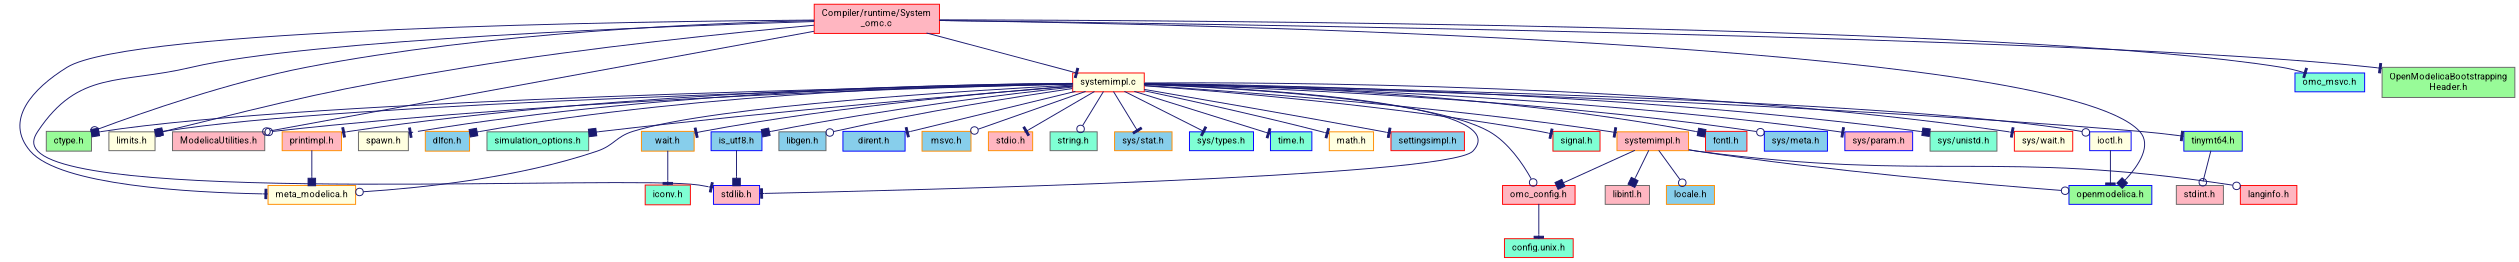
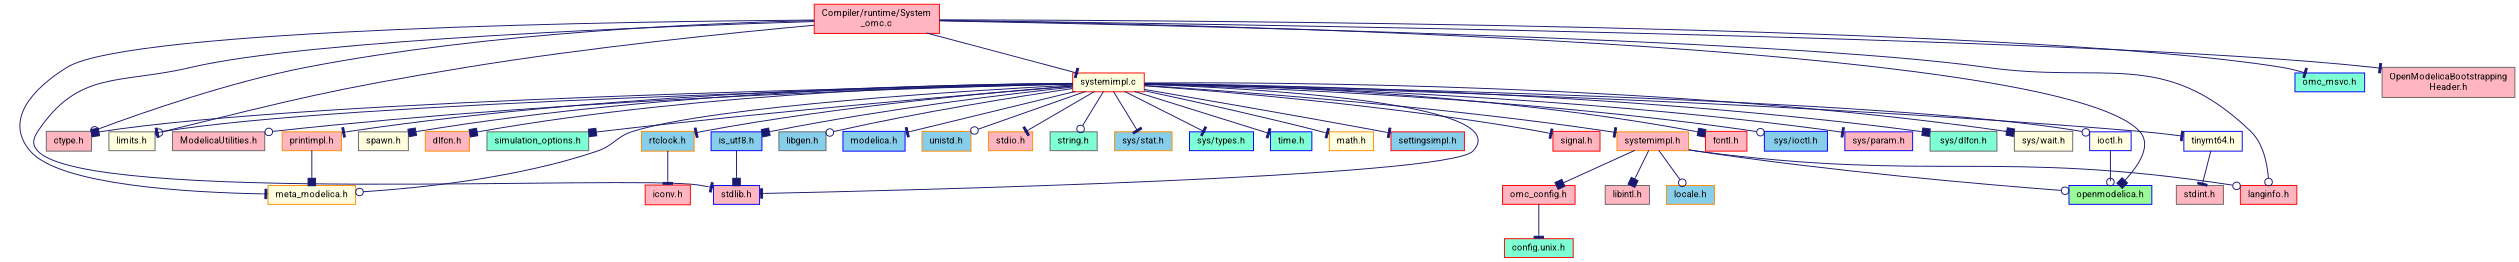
edge "Compiler/runtime/System _omc.c" -> "ModelicaUtilities.h": now "Compiler/runtime/System _omc.c" -> "langinfo.h"
node "OpenModelicaBootstrapping Header.h": fillcolor palegreen -> lightpink
edge "systemimpl.c" -> "sys/wait.h": arrowhead tee -> box
edge "systemimpl.c" -> "spawn.h": arrowhead tee -> box
edge "systemimpl.c" -> "limits.h": arrowhead box -> tee
edge "systemimpl.c" -> "omc_config.h": removed
node "ctype.h": fillcolor palegreen -> lightpink
node "dlfcn.h": fillcolor skyblue -> lightpink
node "wait.h": label "wait.h" -> "rtclock.h"
node "dirent.h": label "dirent.h" -> "modelica.h"
node "msvc.h": label "msvc.h" -> "unistd.h"
node "signal.h": fillcolor aquamarine -> lightpink
node "fcntl.h": fillcolor skyblue -> lightpink
node "sys/meta.h": label "sys/meta.h" -> "sys/ioctl.h"
node "sys/unistd.h": label "sys/unistd.h" -> "sys/dlfcn.h"
node "sys/wait.h": color red -> gray40
node "tinymt64.h": fillcolor palegreen -> lightyellow
edge "ioctl.h" -> "openmodelica.h": arrowhead tee -> odot
edge "tinymt64.h" -> "stdint.h": arrowhead odot -> tee
node "iconv.h": fillcolor aquamarine -> lightpink
